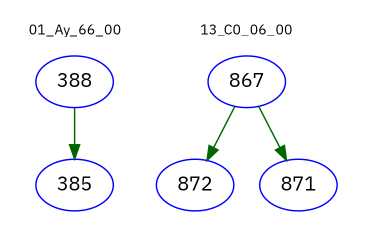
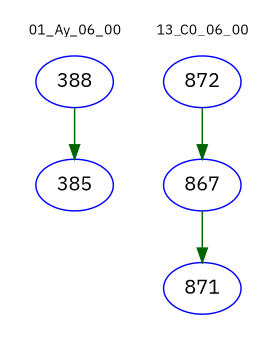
cluster "01_Ay_66_00": label "01_Ay_66_00" -> "01_Ay_06_00"
edge "867" -> "872": reversed
